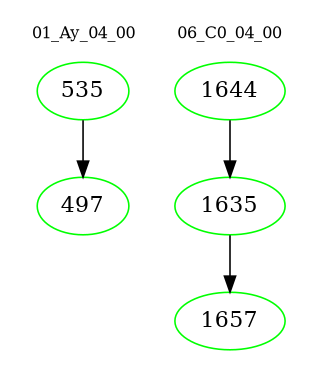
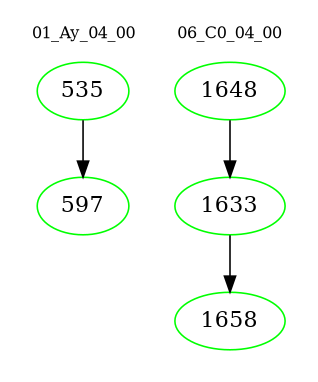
node "1644": label "1644" -> "1648"
node "497": label "497" -> "597"
node "1635": label "1635" -> "1633"
node "1657": label "1657" -> "1658"
